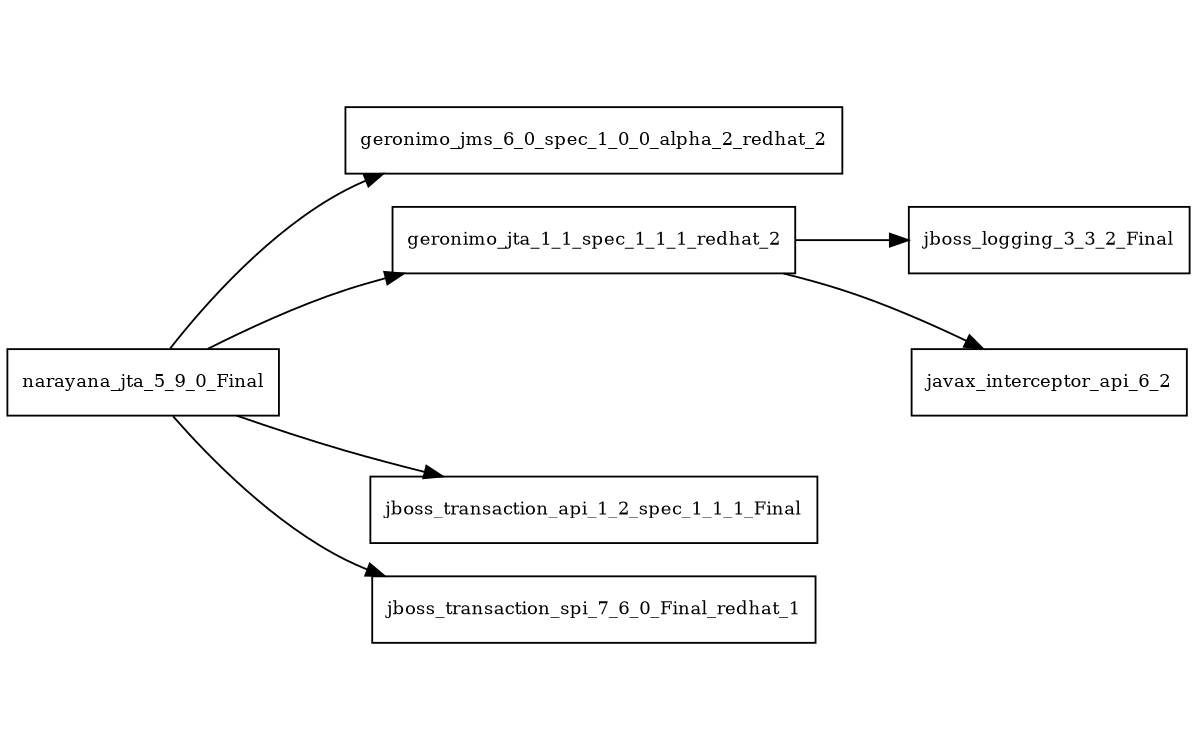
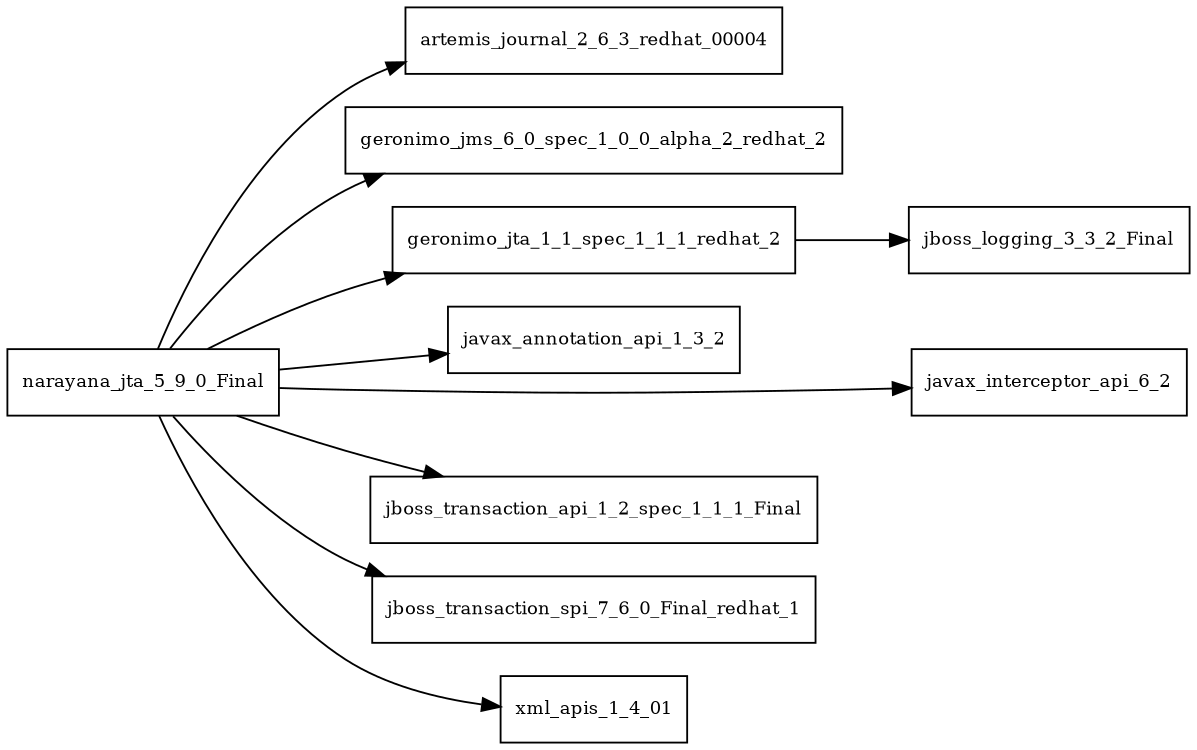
node "artemis_journal_2_6_3_redhat_00004": added
edge "geronimo_jta_1_1_spec_1_1_1_redhat_2" -> "javax_interceptor_api_6_2": now "narayana_jta_5_9_0_Final" -> "javax_interceptor_api_6_2"
node "javax_annotation_api_1_3_2": added
node "xml_apis_1_4_01": added
